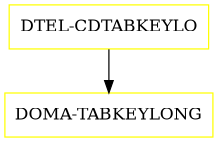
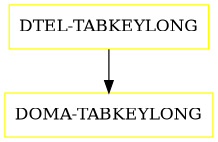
node "DTEL-CDTABKEYLO": label "DTEL-CDTABKEYLO" -> "DTEL-TABKEYLONG"
